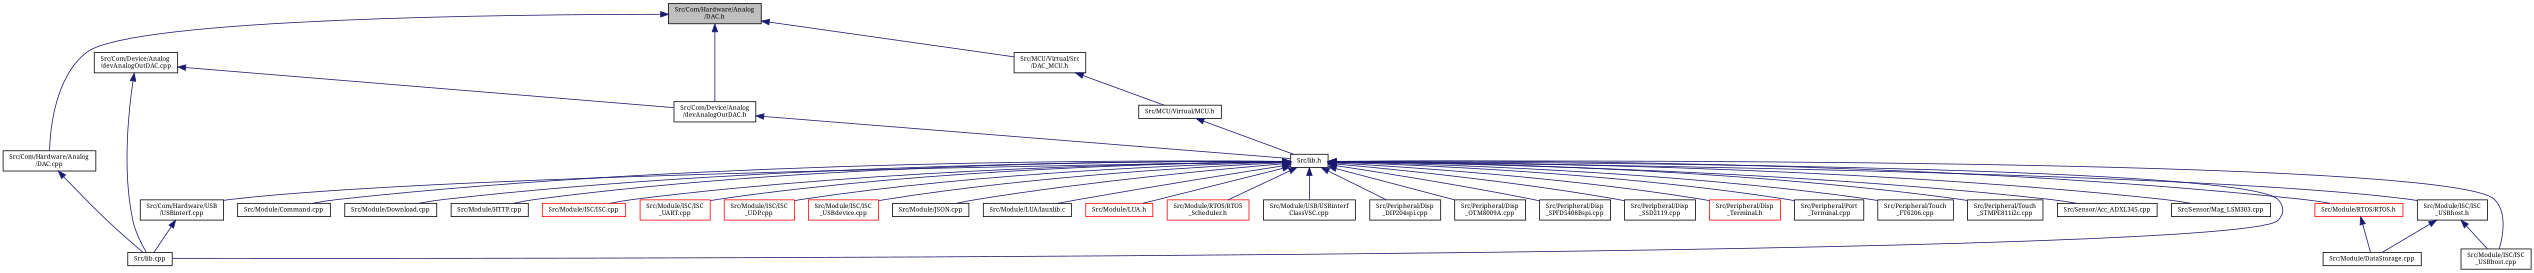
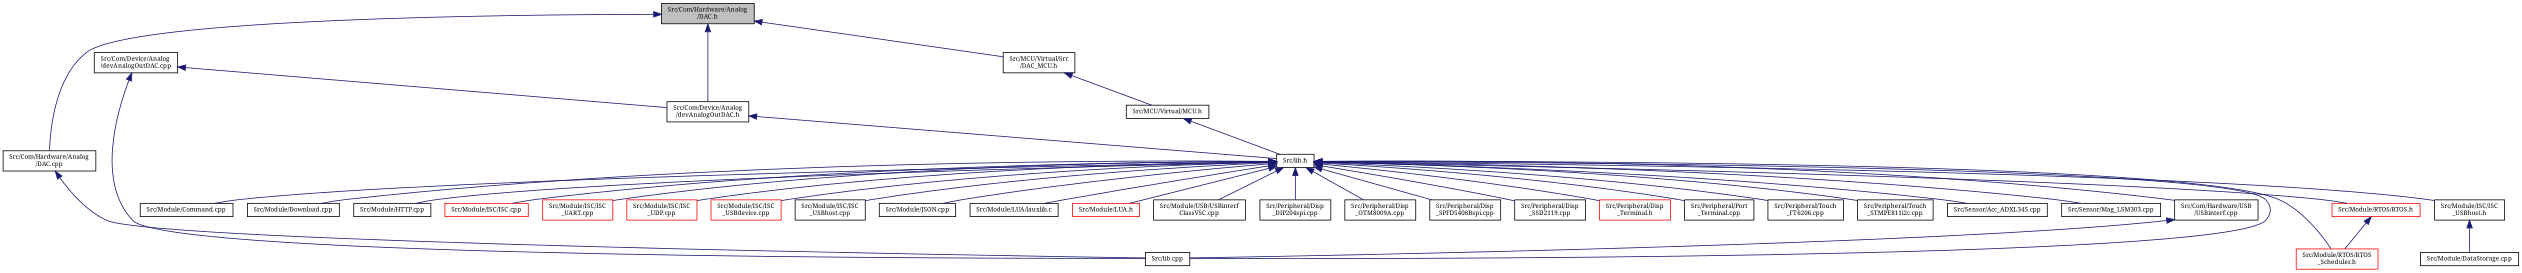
edge "Src/Module/DataStorage.cpp" -> "Src/Module/RTOS/RTOS.h": now "Src/Module/RTOS/RTOS _Scheduler.h" -> "Src/Module/RTOS/RTOS.h"
edge "Src/Module/ISC/ISC _USBhost.cpp" -> "Src/Module/ISC/ISC _USBhost.h": removed
